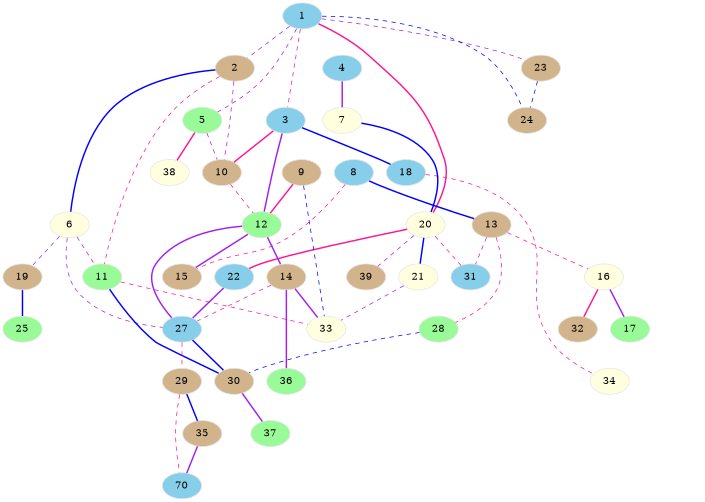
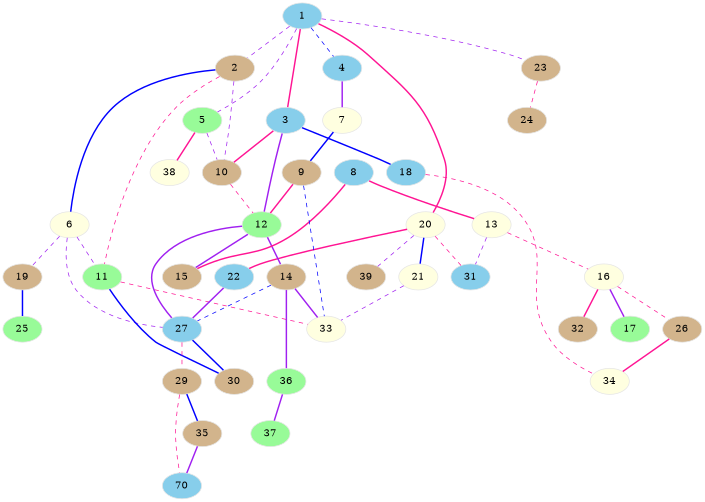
edge "1" -- "24": now "1" -- "4"
edge "1" -- "3": style dashed -> bold
edge "23" -- "24": color blue -> deeppink
edge "7" -- "20": now "7" -- "9"
edge "8" -- "13": color blue -> deeppink
node "13": fillcolor tan -> lightyellow
edge "8" -- "15": style dashed -> bold
edge "14" -- "27": color deeppink -> blue
node "28": removed
node "26": added
edge "30" -- "37": now "36" -- "37"
